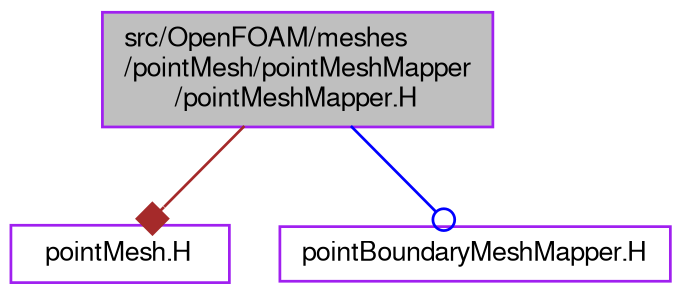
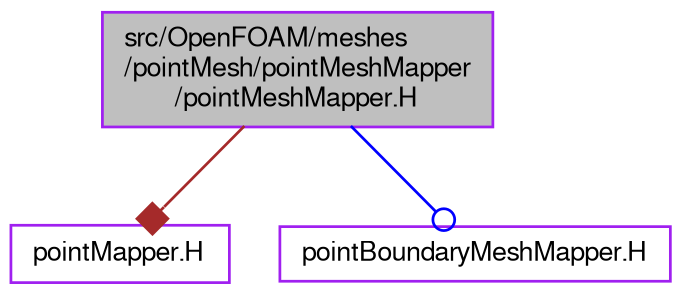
node "pointMesh.H": label "pointMesh.H" -> "pointMapper.H"
